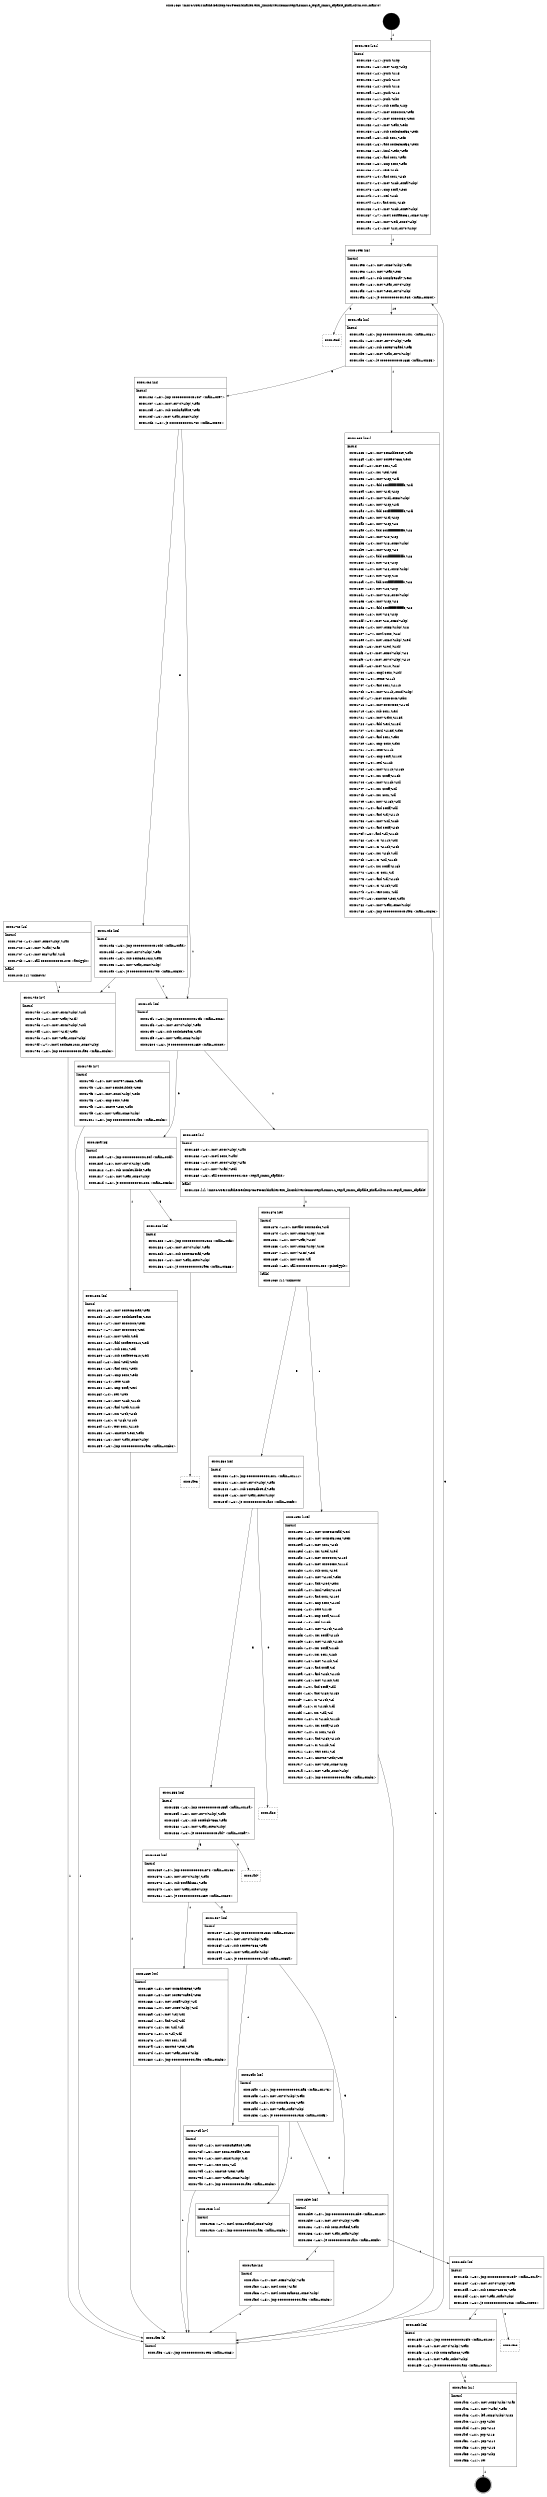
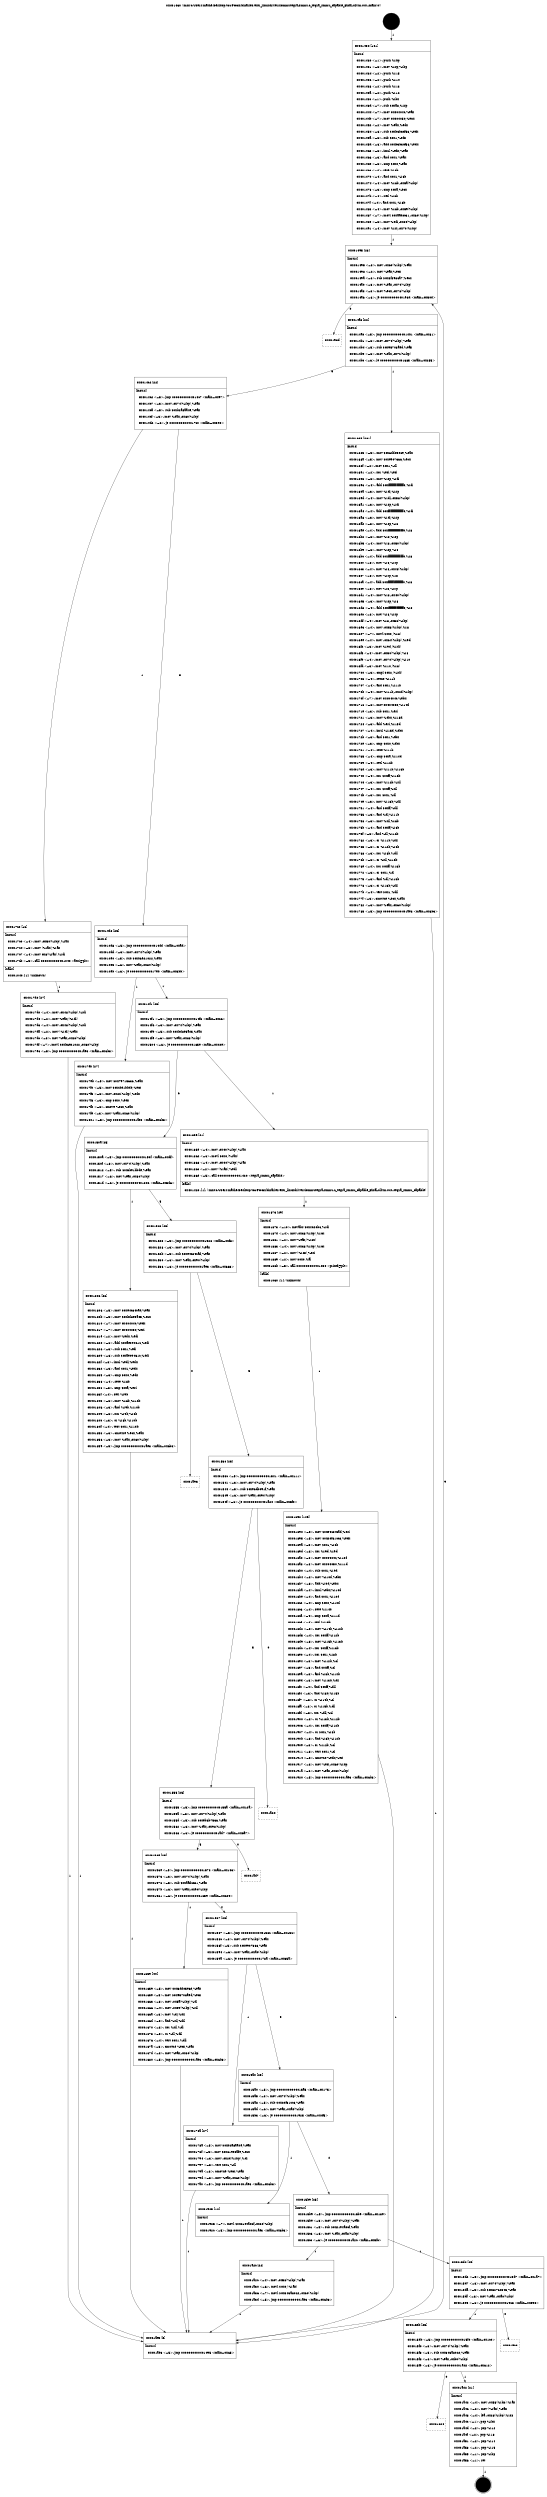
edge "0x401495 [23]" -> "0x4014ac [22]": removed, label "10"
edge "0x4014c2 [22]" -> "0x4014f1 [25]": now "0x4014c2 [22]" -> "0x4017c0 [16]"
edge "0x4014d8 [25]" -> "0x4017d0 [27]": now "0x4014d8 [25]" -> "0x4017eb [27]"
edge "0x401873 [29]" -> "0x40153c [25]": now "0x401523 [25]" -> "0x40153c [25]"
edge "0x401587 [25]" -> "0x4015b9 [25]": now "0x401587 [25]" -> "0x4015a0 [25]"
node "0x401604": added
